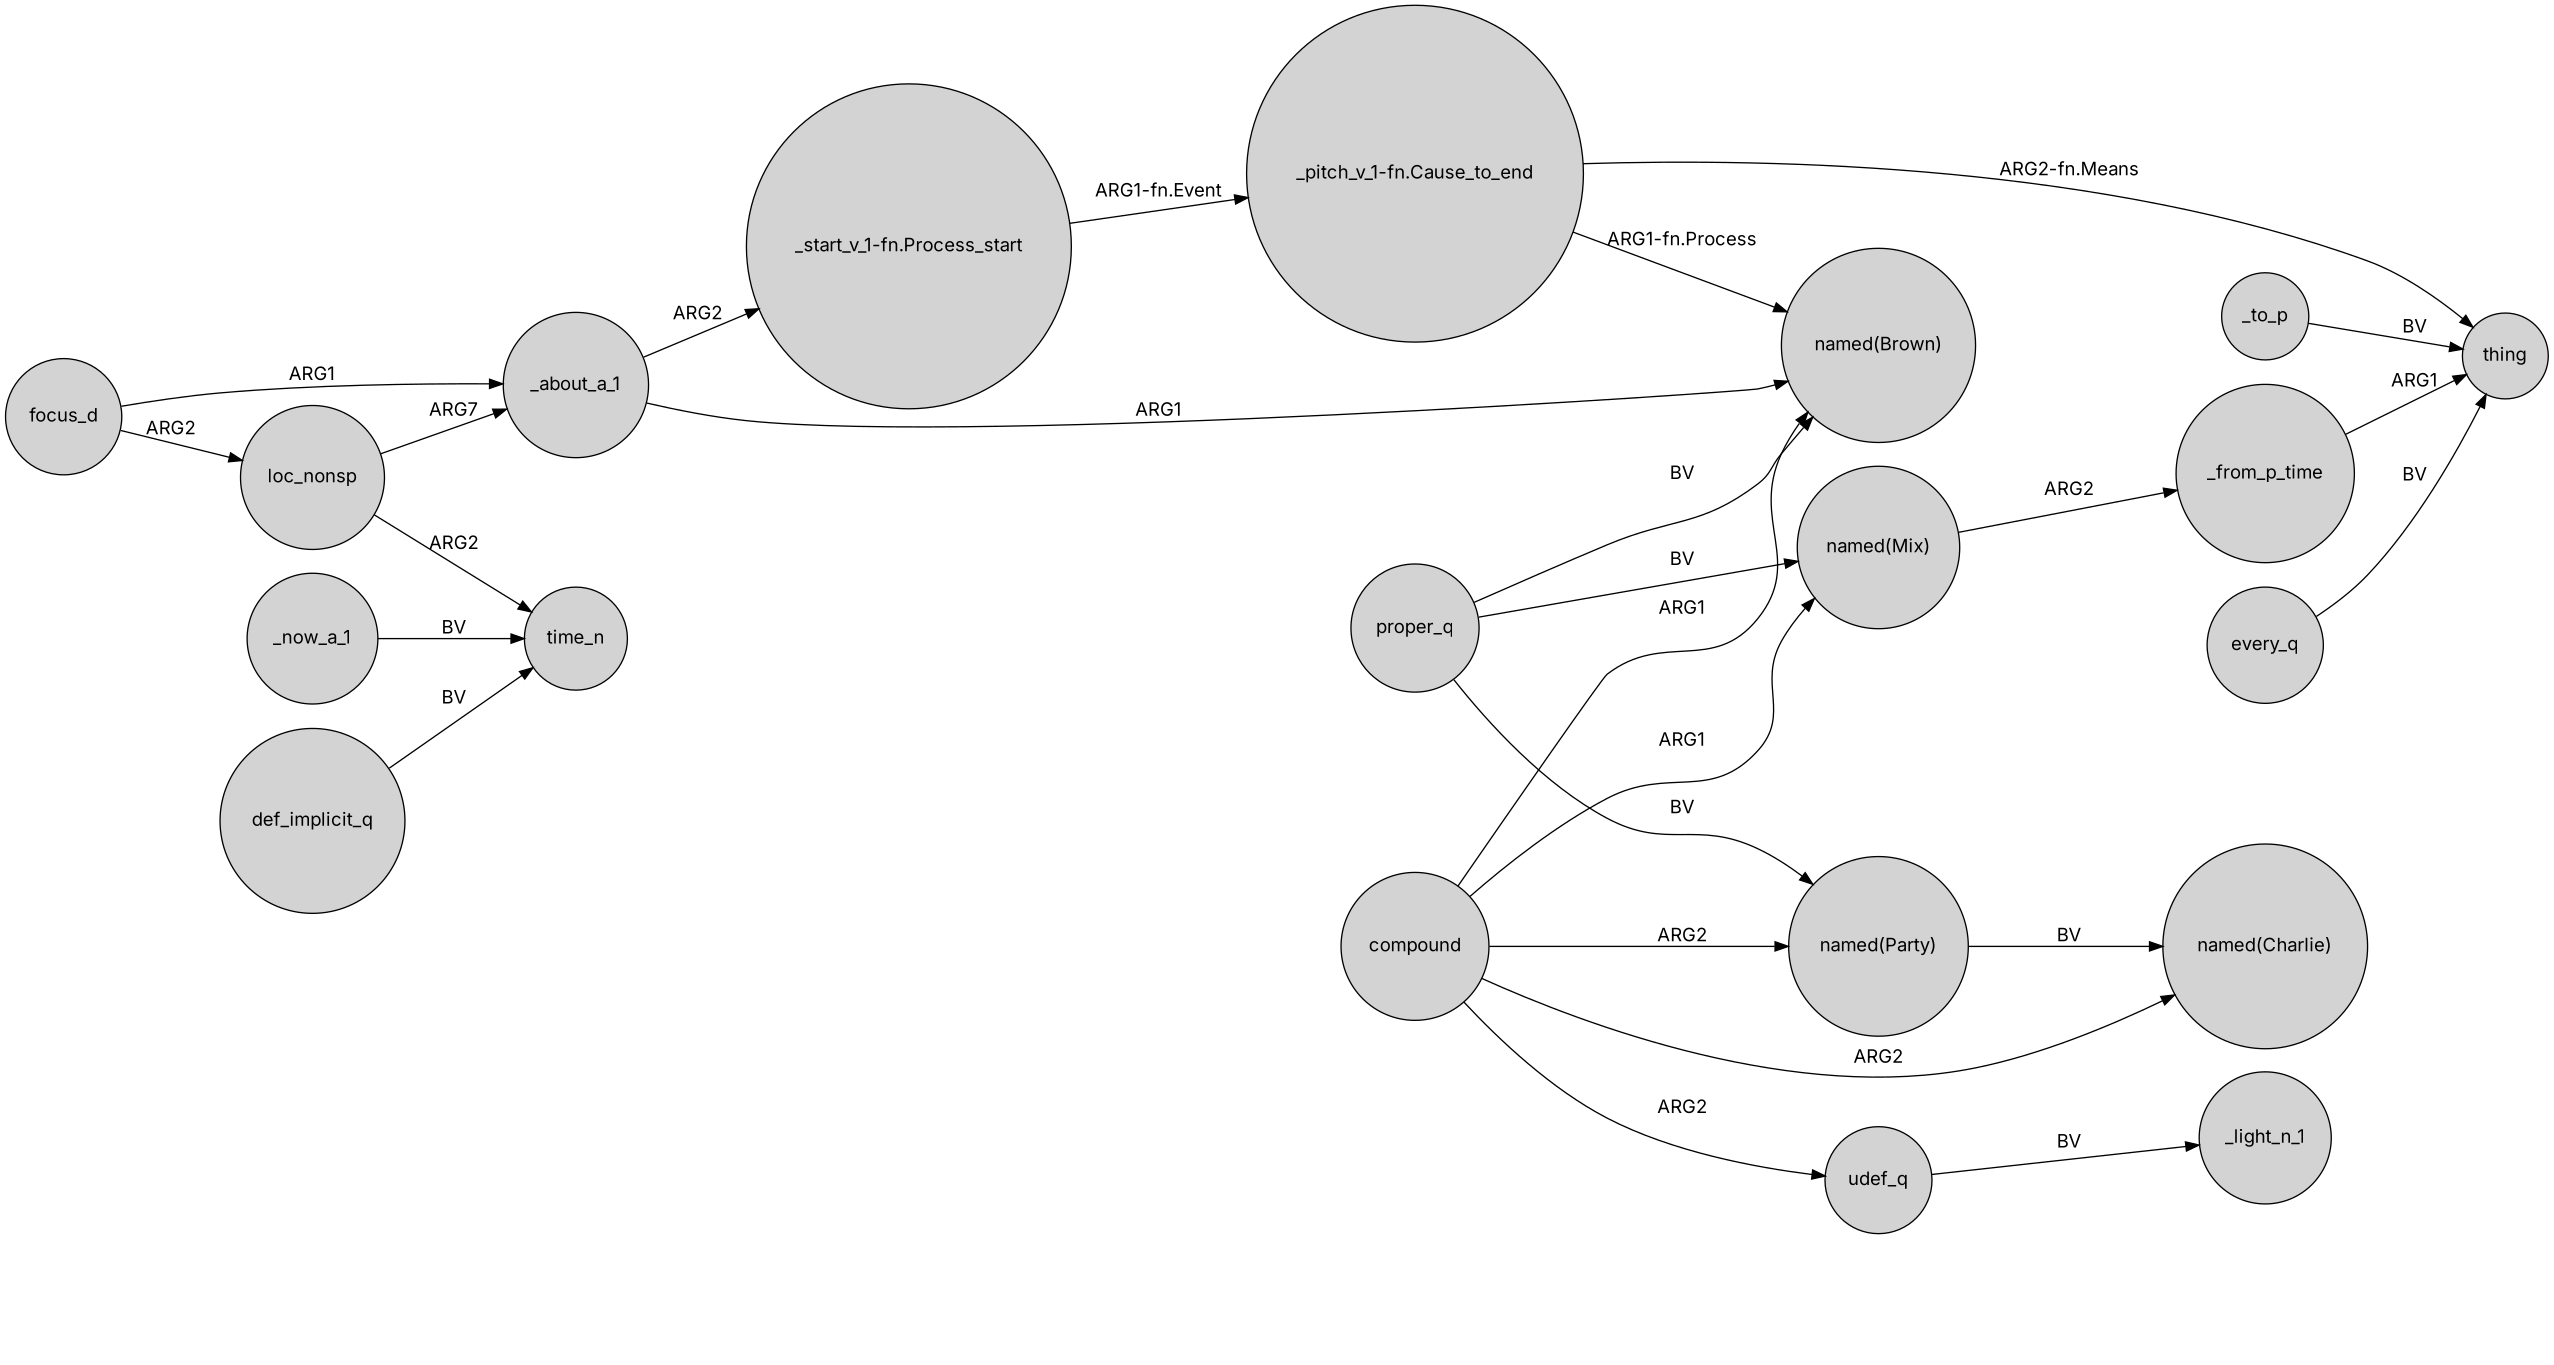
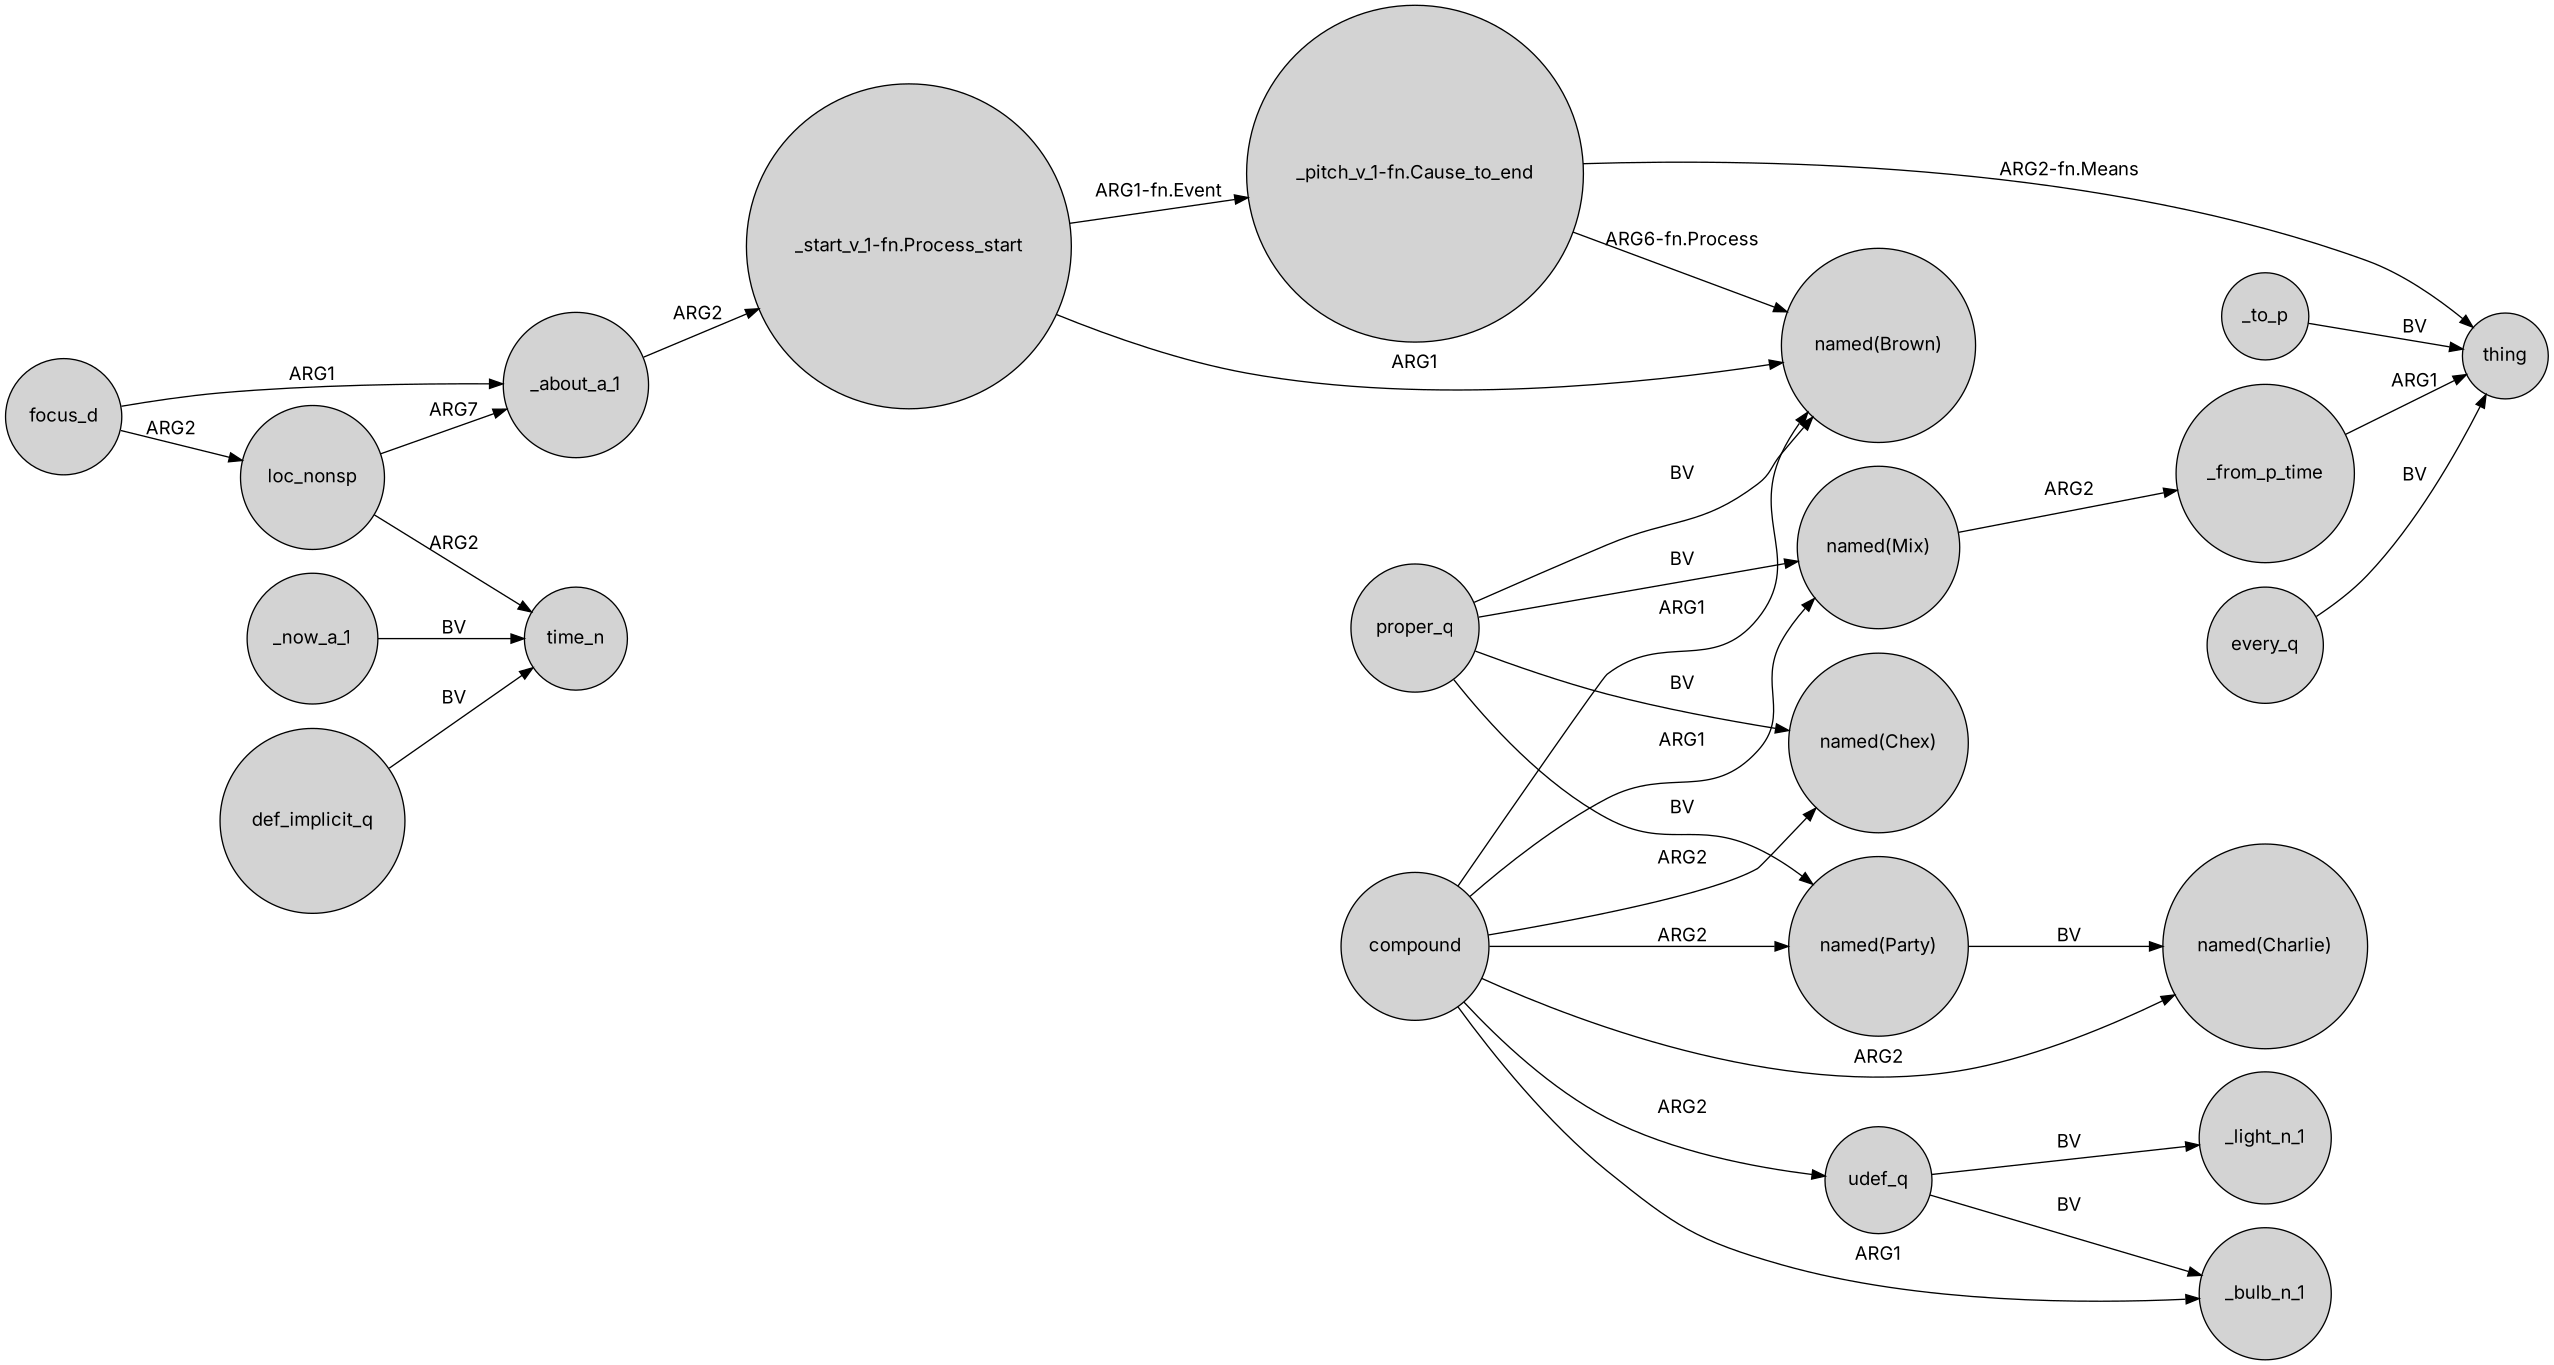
edge "_pitch_v_1-fn.Cause_to_end" -> "named(Brown)": label "ARG1-fn.Process" -> "ARG6-fn.Process"
edge "_about_a_1" -> "named(Brown)": now "_start_v_1-fn.Process_start" -> "named(Brown)"
node "named(Chex)": added
node "_bulb_n_1": added
